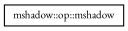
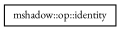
node "mshadow::op::mshadow": label "mshadow::op::mshadow" -> "mshadow::op::identity"
